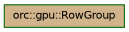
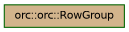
node "orc::gpu::RowGroup": label "orc::gpu::RowGroup" -> "orc::orc::RowGroup"
